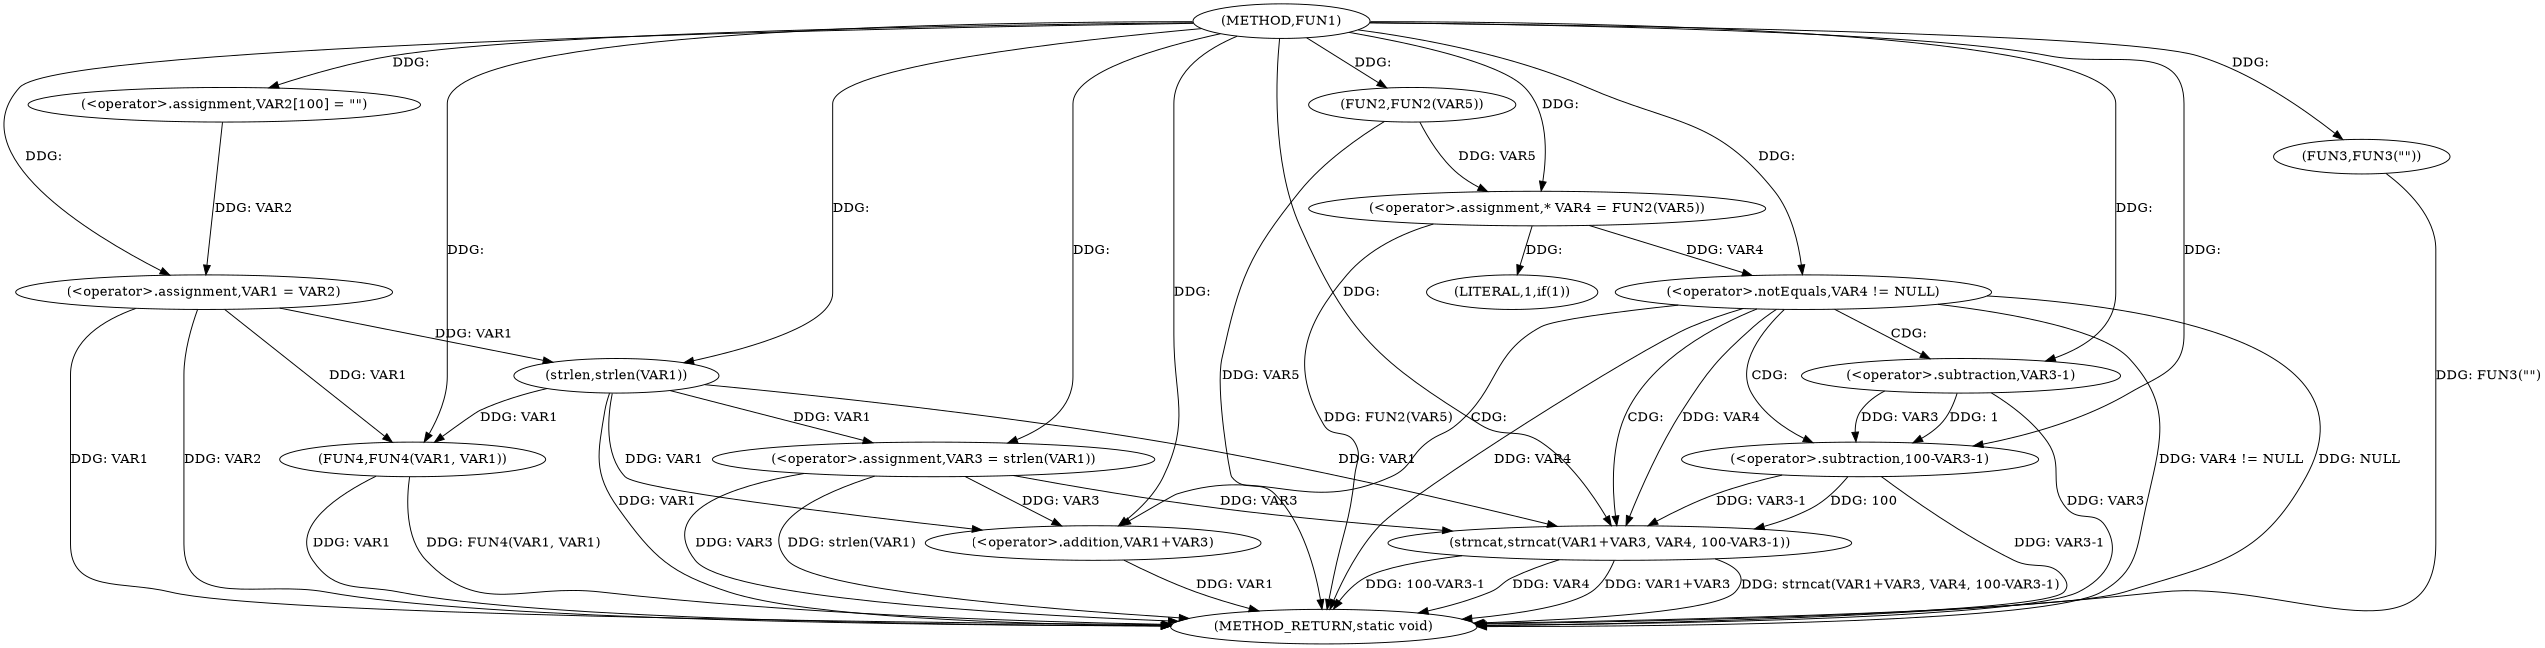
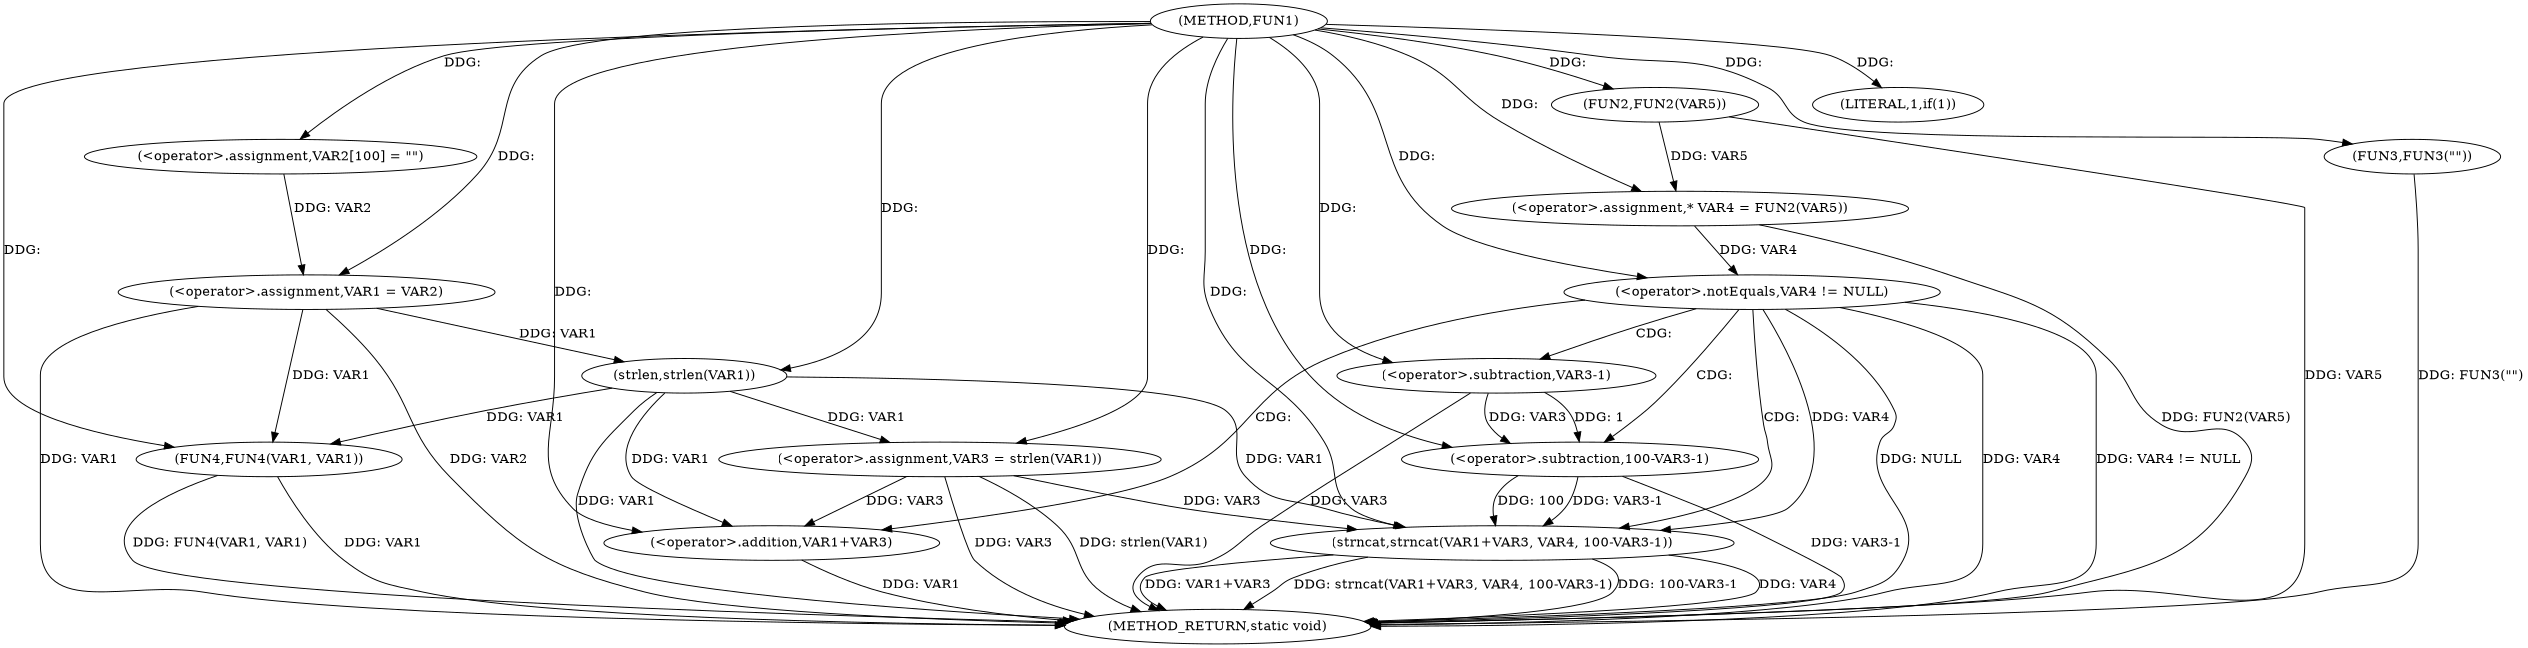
edge "(<operator>.assignment,* VAR4 = FUN2(VAR5))" -> "(LITERAL,1,if(1))": now "(METHOD,FUN1)" -> "(LITERAL,1,if(1))"
